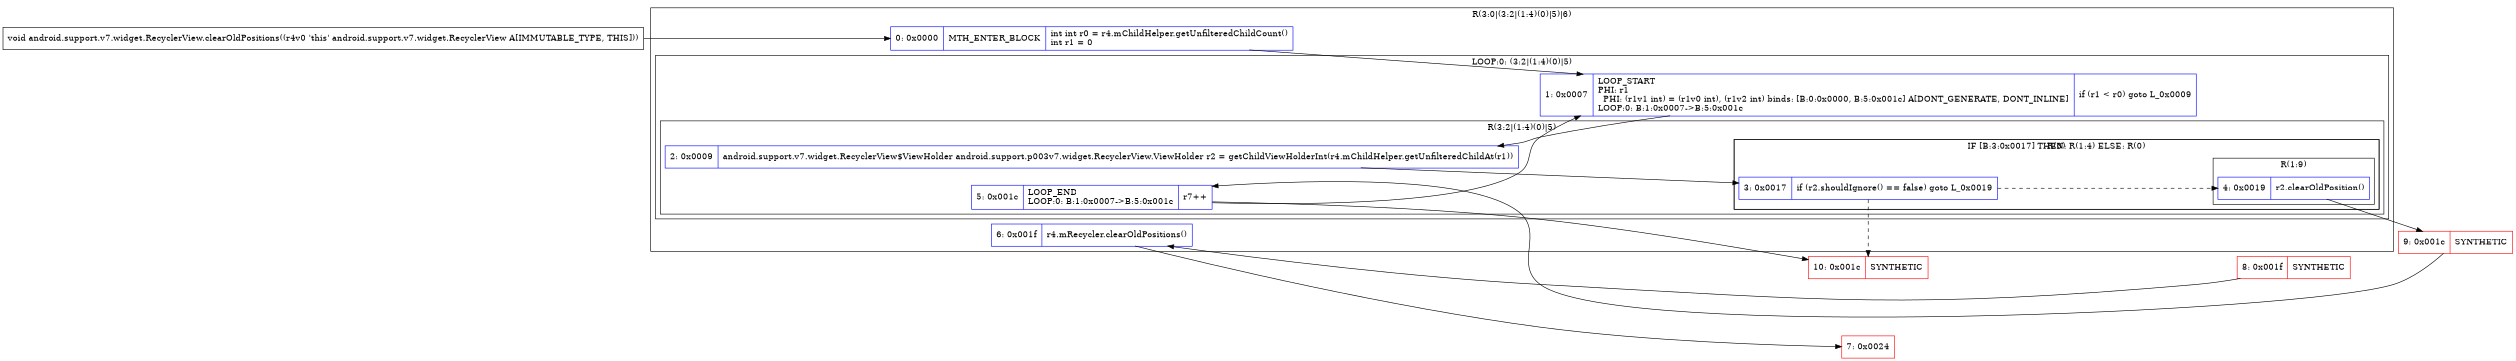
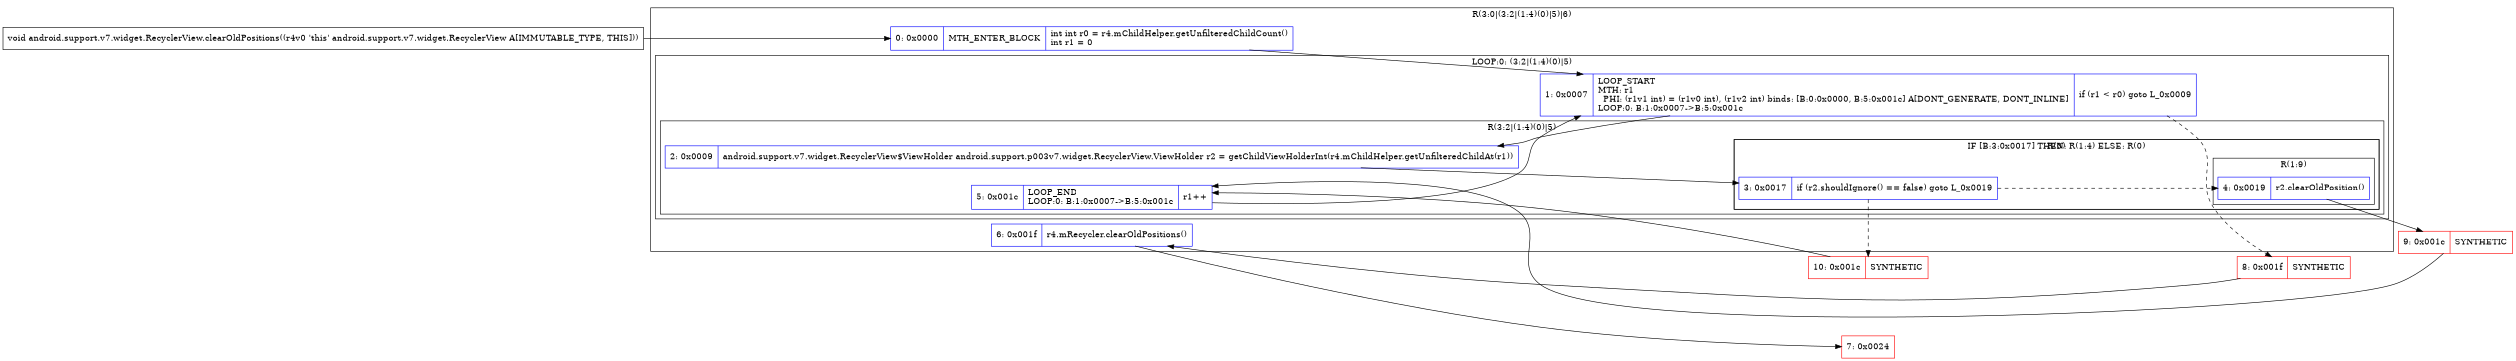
node "1: 0x0007": text "PHI: r1" -> "MTH: r1"
edge "1: 0x0007" -> "8: 0x001f": added
node "5: 0x001c": text "r7++" -> "r1++"
edge "5: 0x001c" -> "10: 0x001c": reversed
